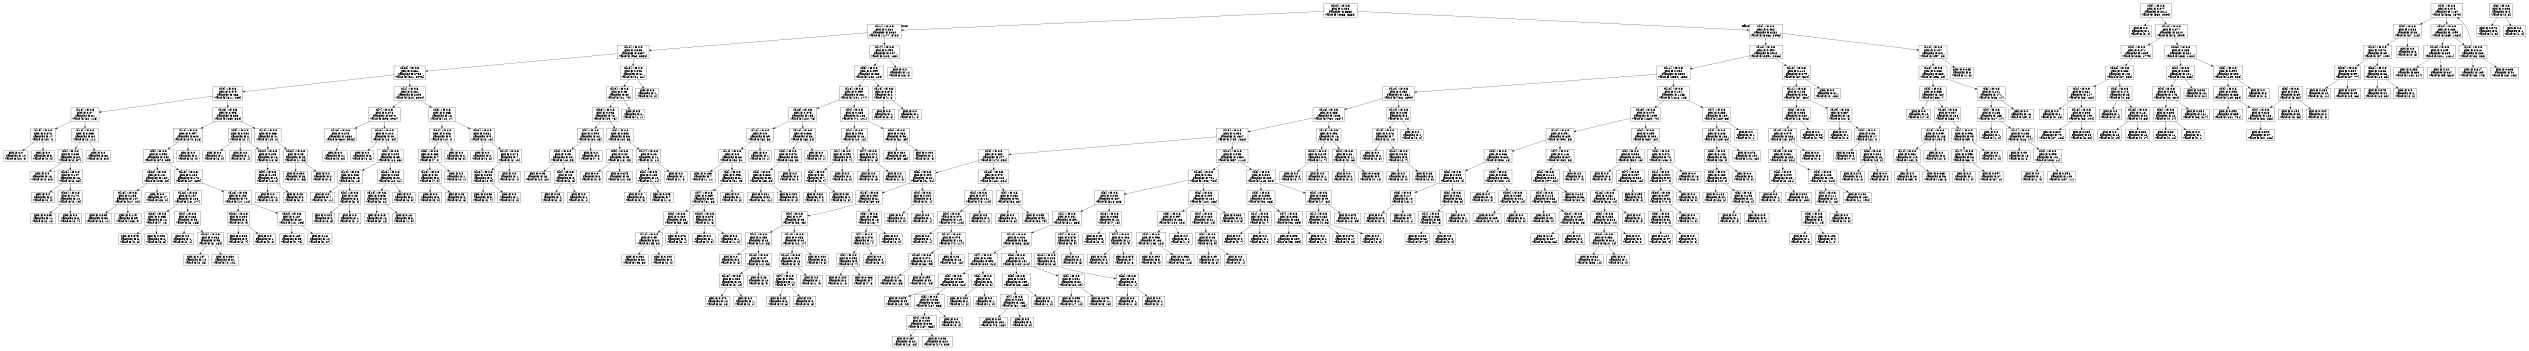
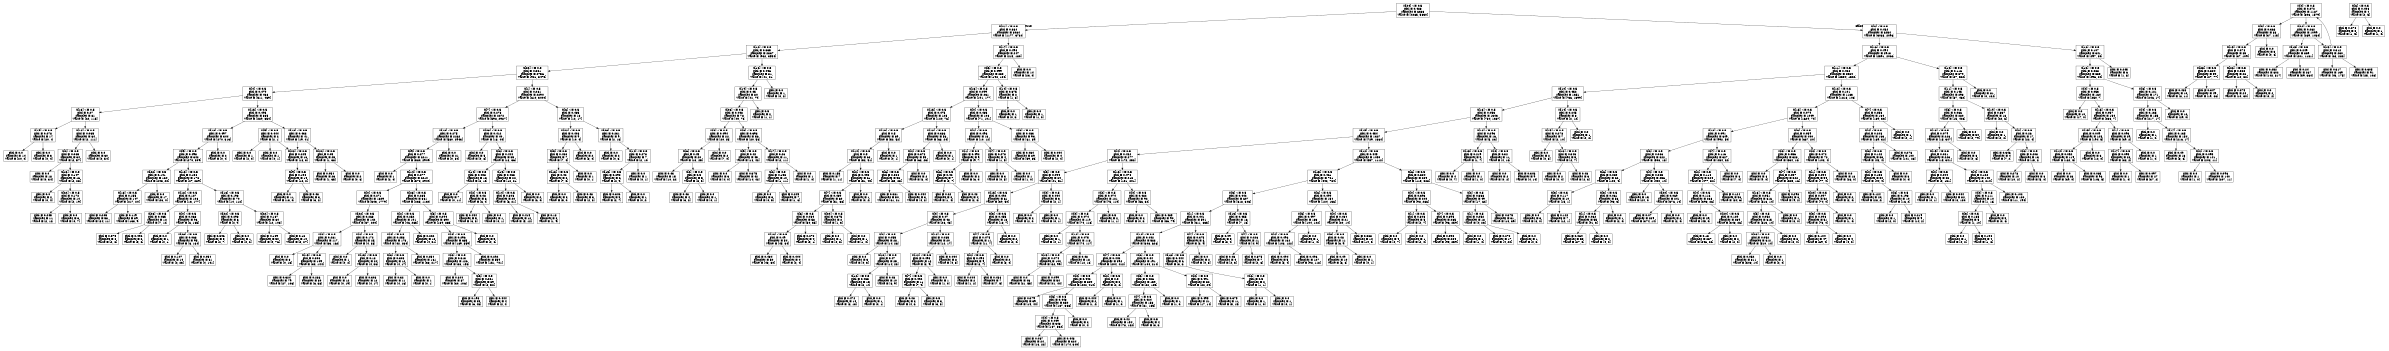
edge "X[5] <= 0.5 gini = 0.231 samples = 39 value = [8, 52]" -> "X[0] <= 0.5 gini = 0.313 samples = 126 value = [38, 158]": reversed
edge "X[16] <= 0.5 gini = 0.275 samples = 2232 value = [580, 2943]" -> "X[9] <= 0.5 gini = 0.277 samples = 2211 value = [580, 2909]": added
edge "X[6] <= 0.5 gini = 0.499 samples = 154 value = [124, 136]" -> "gini = 0.388 samples = 10 value = [14, 5]": now "X[0] <= 0.5 gini = 0.484 samples = 21 value = [20, 14]" -> "gini = 0.388 samples = 10 value = [14, 5]"
node "X[0] <= 0.5 value = 0.474 samples = 119 value = [74, 118]": label "X[0] <= 0.5 value = 0.474 samples = 119 value = [74, 118]" -> "X[0] <= 0.5 gini = 0.474 samples = 119 value = [74, 118]"
